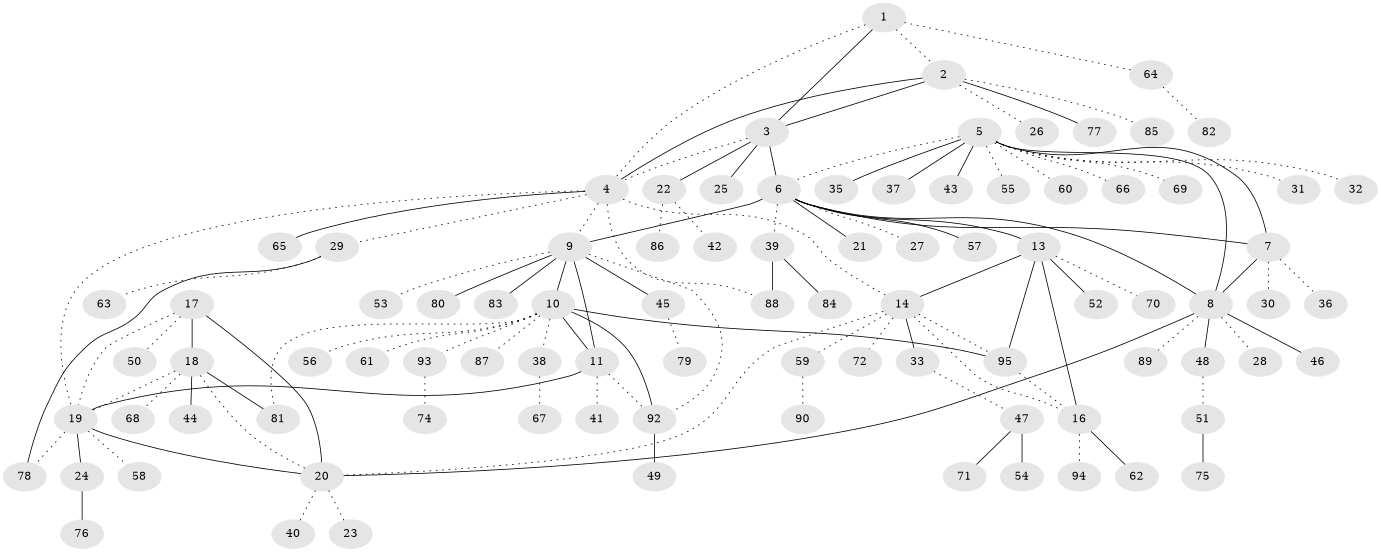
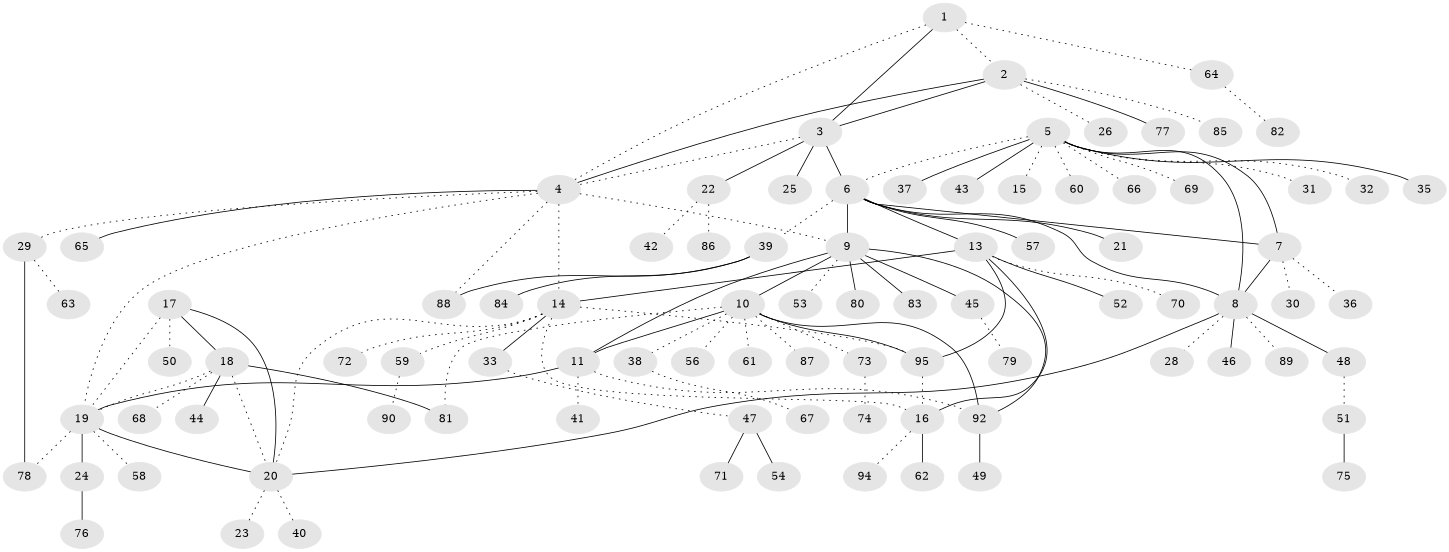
node "55": label "55" -> "15"
node "27": removed
edge "9" -- "92": style dotted -> solid
node "93": label "93" -> "73"
